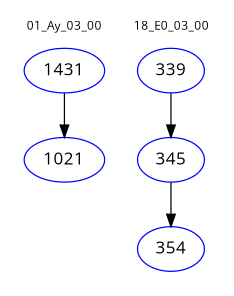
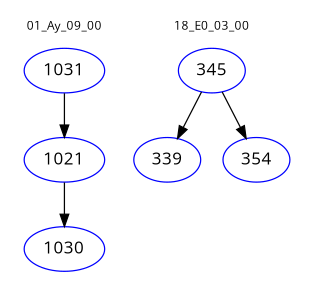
cluster "01_Ay_03_00": label "01_Ay_03_00" -> "01_Ay_09_00"
node "1431": label "1431" -> "1031"
edge "339" -> "345": reversed
node "1030": added
